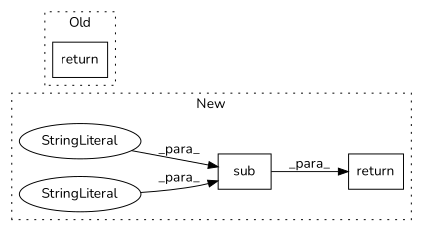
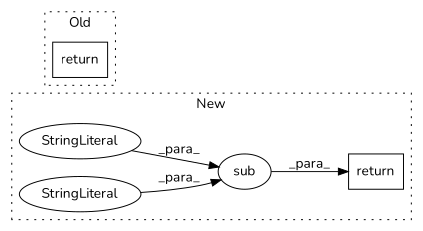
node "sub": shape box -> ellipse
